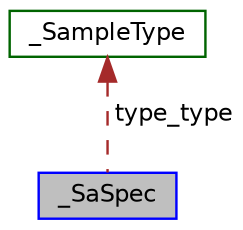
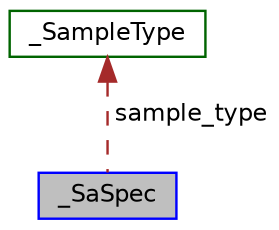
edge "_SaSpec" -> "_SampleType": label " type_type" -> " sample_type"
